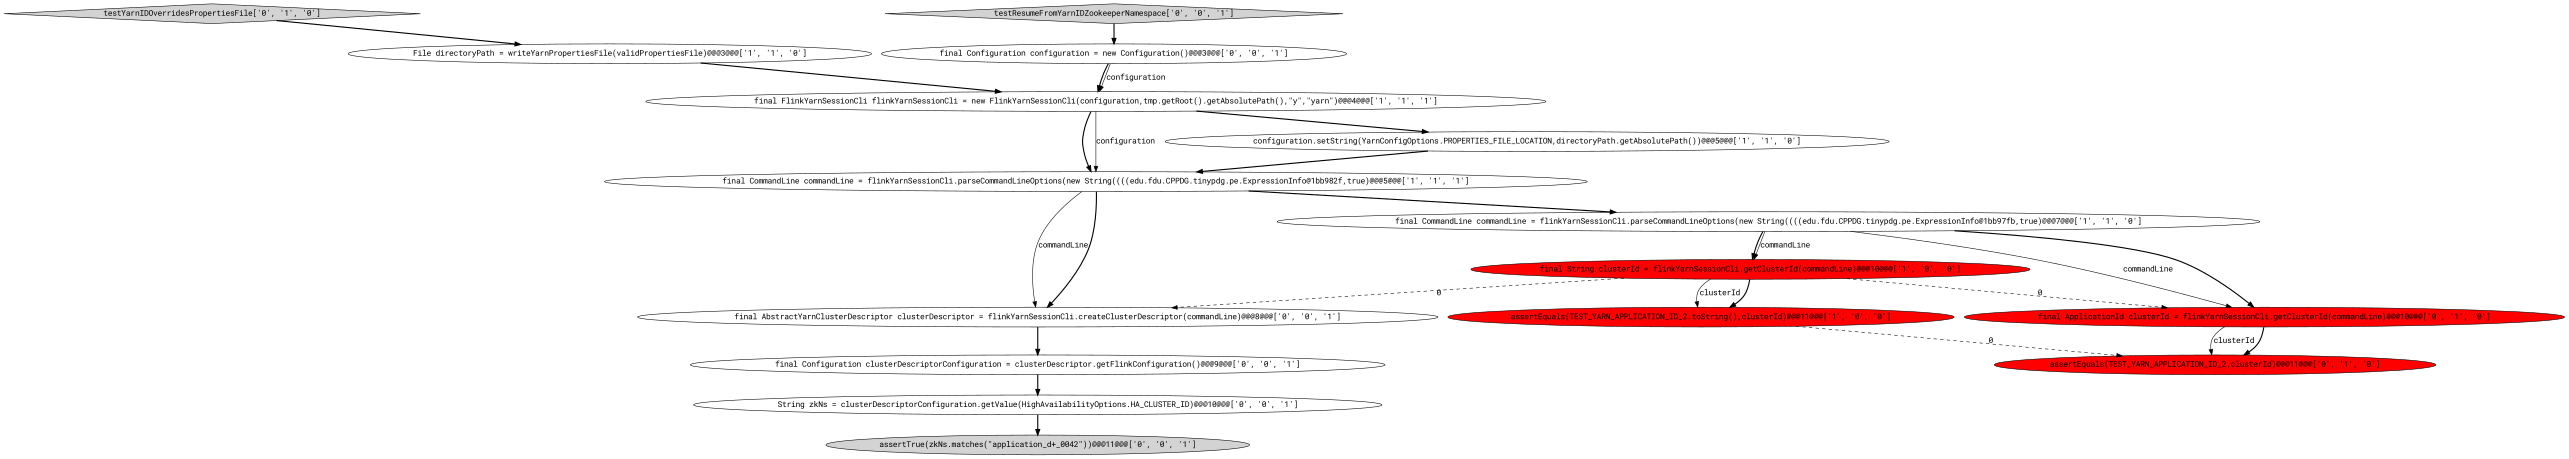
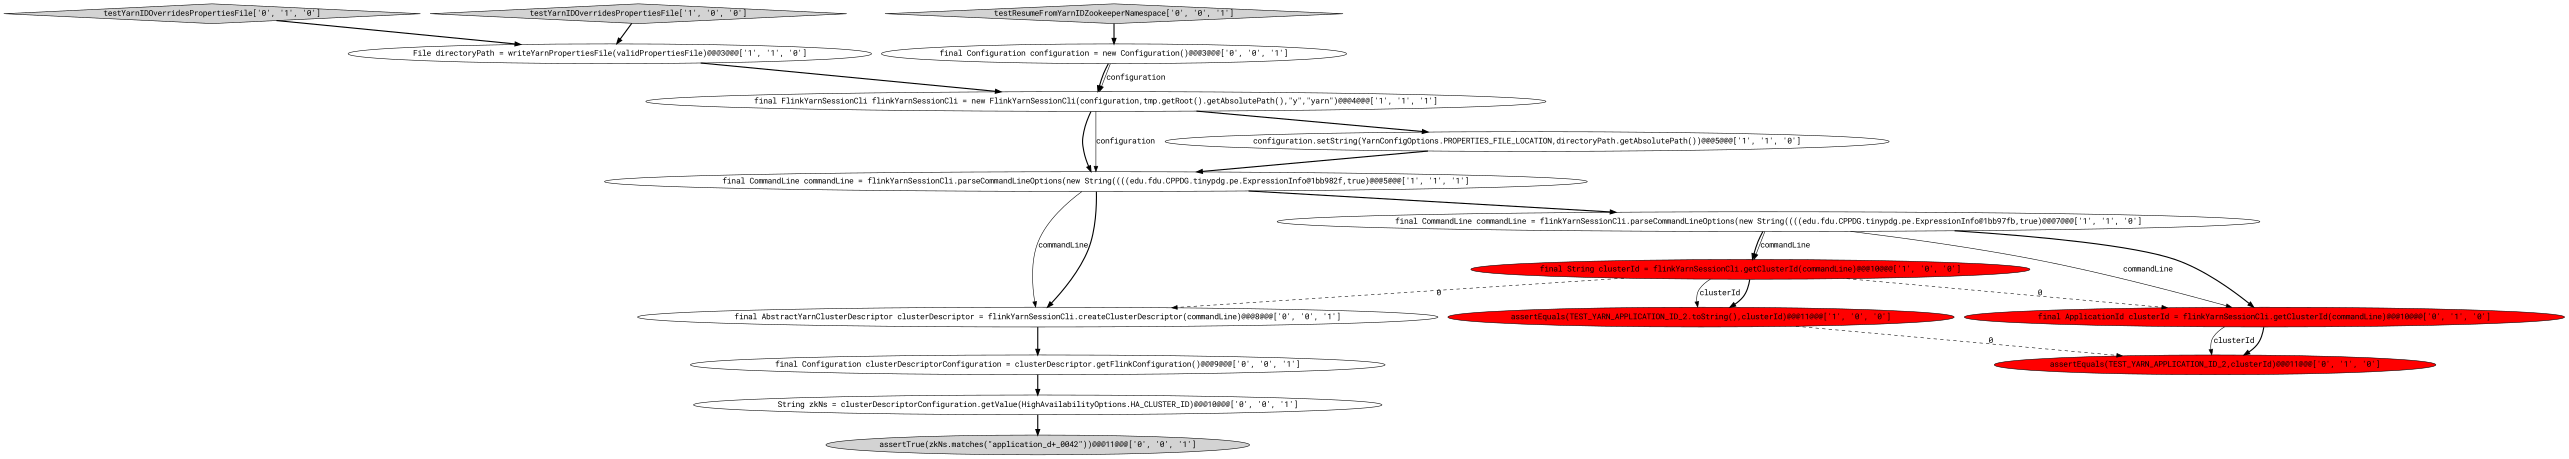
node "testYarnIDOverridesPropertiesFile['1', '0', '0']": added
